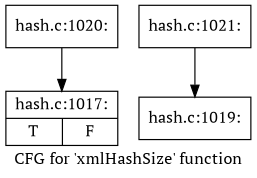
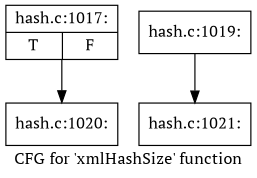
edge "hash.c:1020:" -> "hash.c:1017:": reversed
edge "hash.c:1021:" -> "hash.c:1019:": reversed
